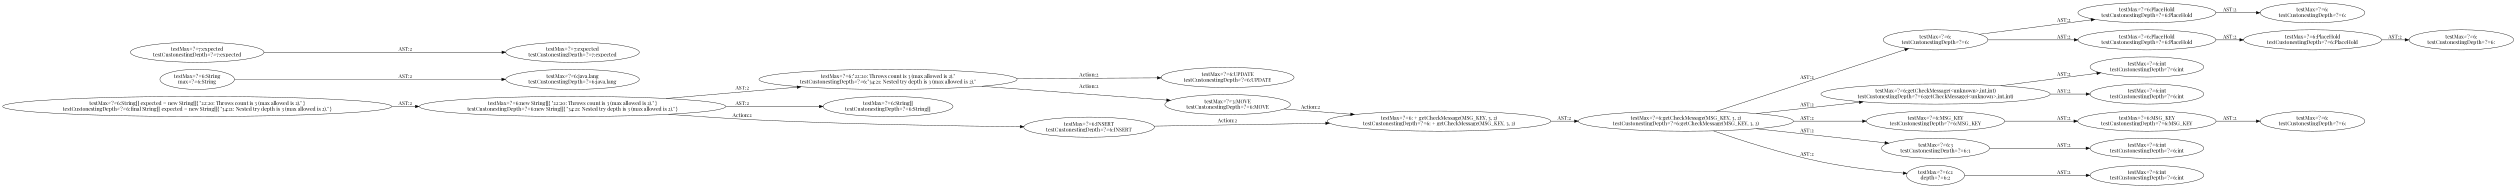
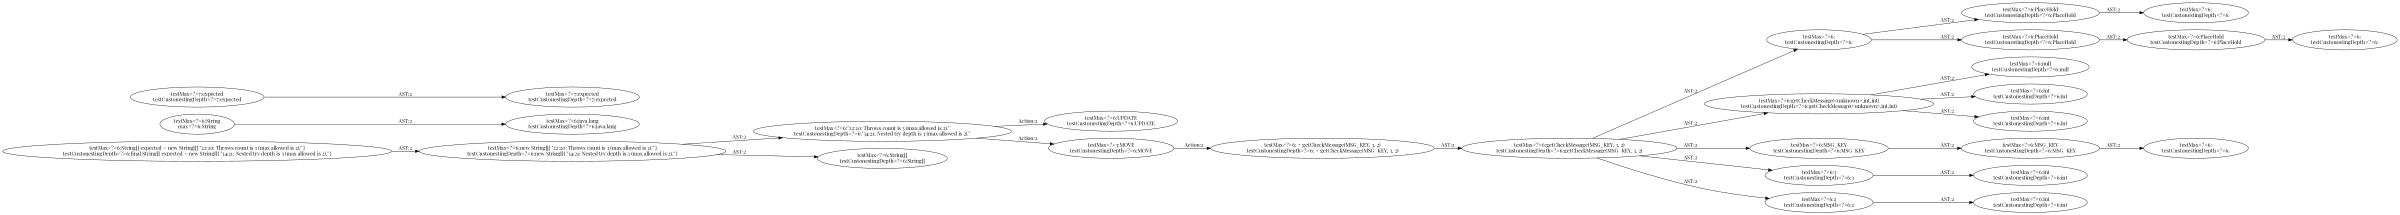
node "testMax#?#6:null testCustonestingDepth#?#6:null": added
node "testMax#?#6:INSERT testCustonestingDepth#?#6:INSERT": removed
node "testMax#?#6:2 depth#?#6:2": label "testMax#?#6:2 depth#?#6:2" -> "testMax#?#6:2 testCustonestingDepth#?#6:2"
